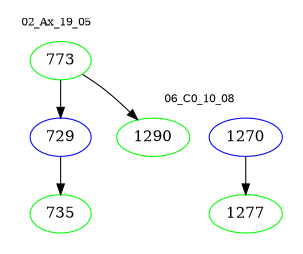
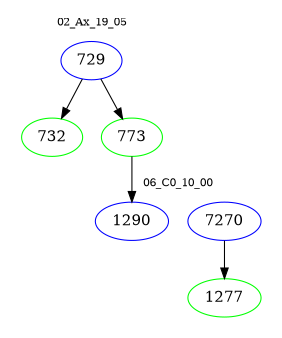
edge "773" -> "729": reversed
cluster "06_C0_10_08": label "06_C0_10_08" -> "06_C0_10_00"
node "1290": color green -> blue
node "1270": label "1270" -> "7270"
node "735": label "735" -> "732"
